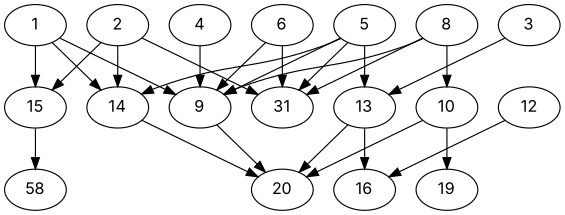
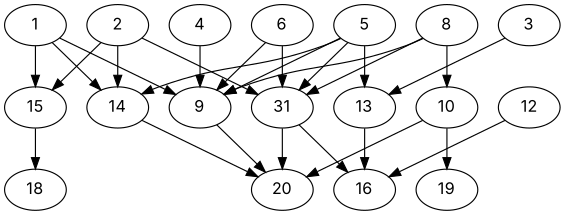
edge "31" -> "16": added
edge "13" -> "20": now "31" -> "20"
node "58": label "58" -> "18"
